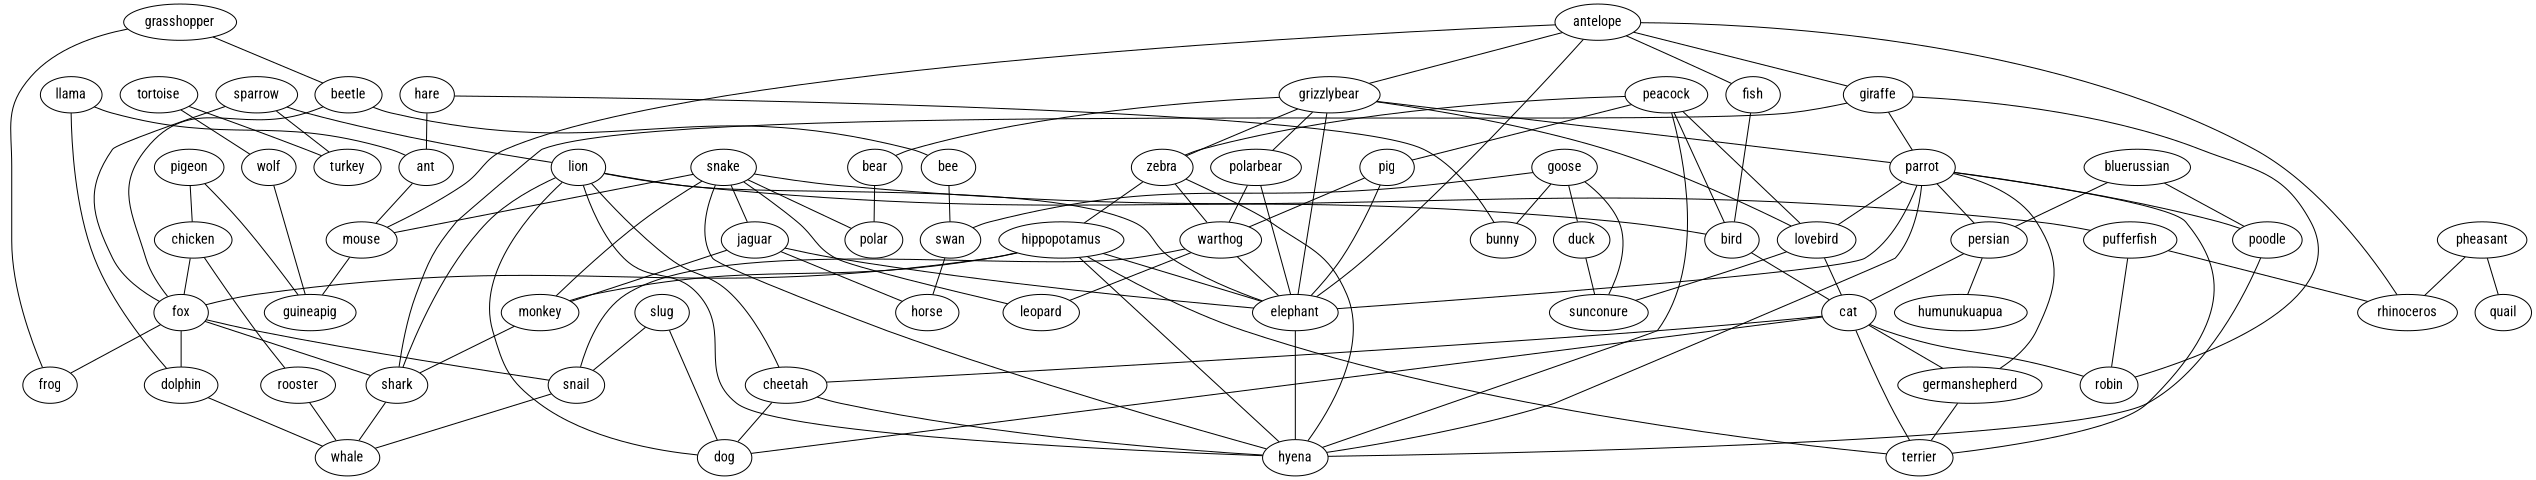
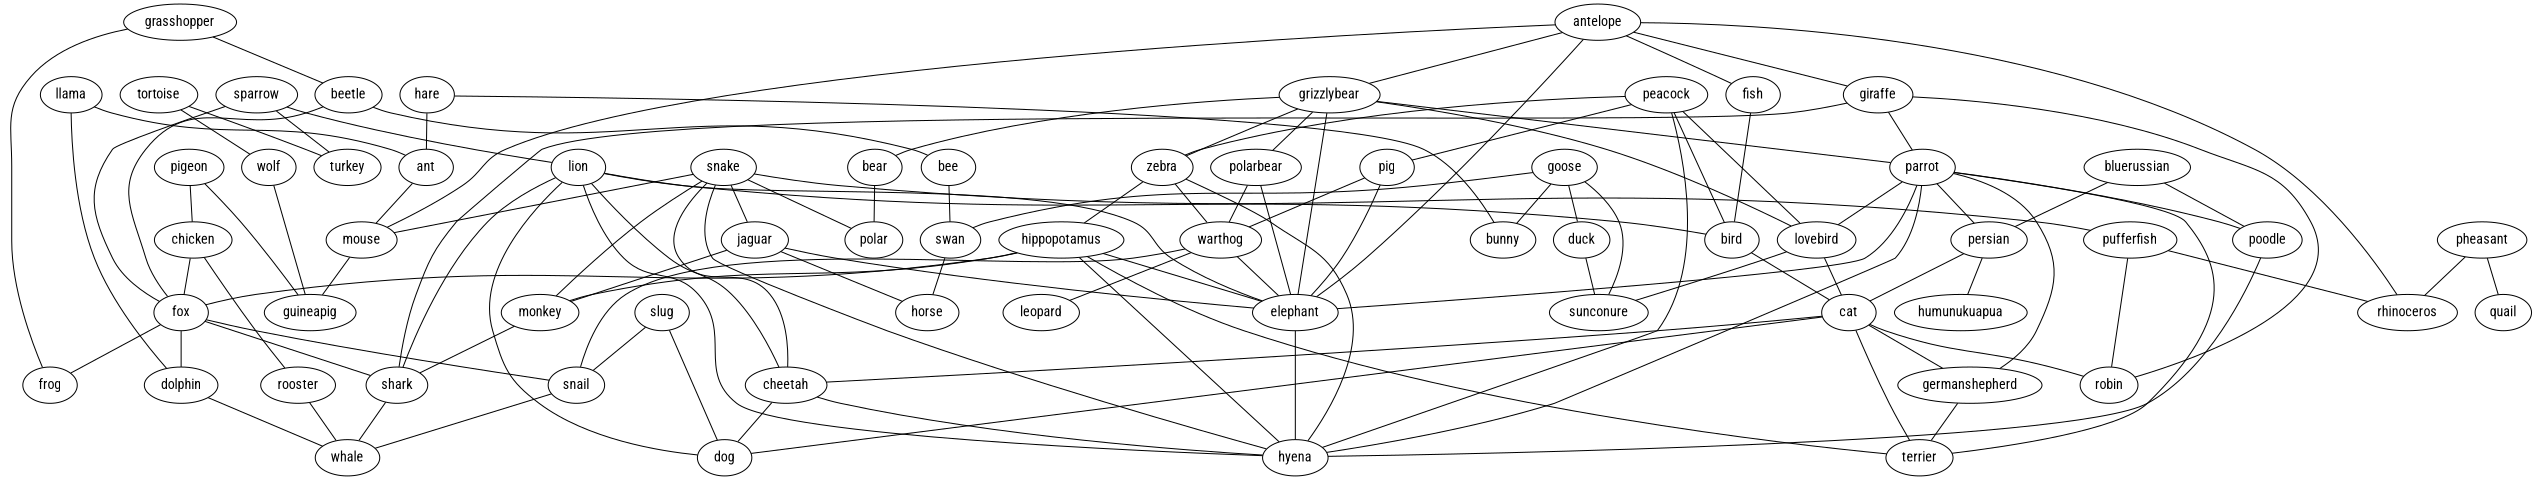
edge "snake" -- "leopard": now "snake" -- "cheetah"
